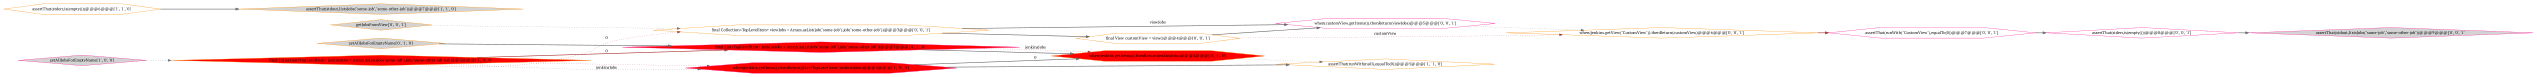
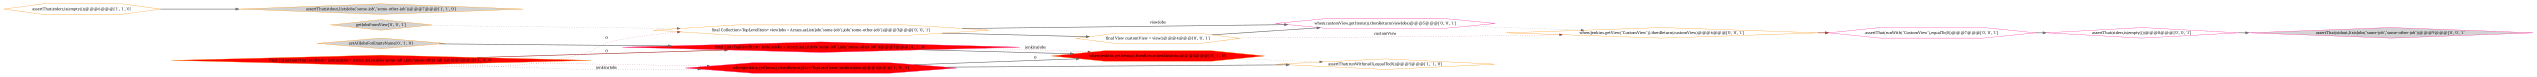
node "getAllJobsForEmptyName['1', '0', '0']": removed
